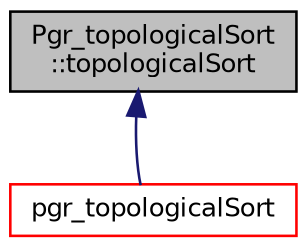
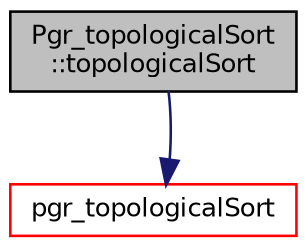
edge "pgr_topologicalSort" -> "Pgr_topologicalSort ::topologicalSort": reversed
